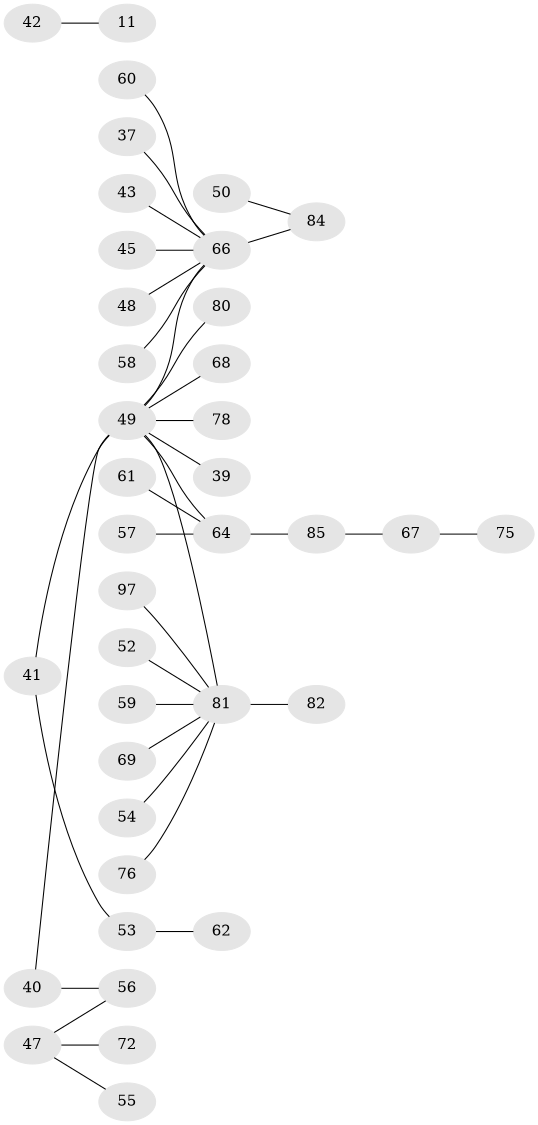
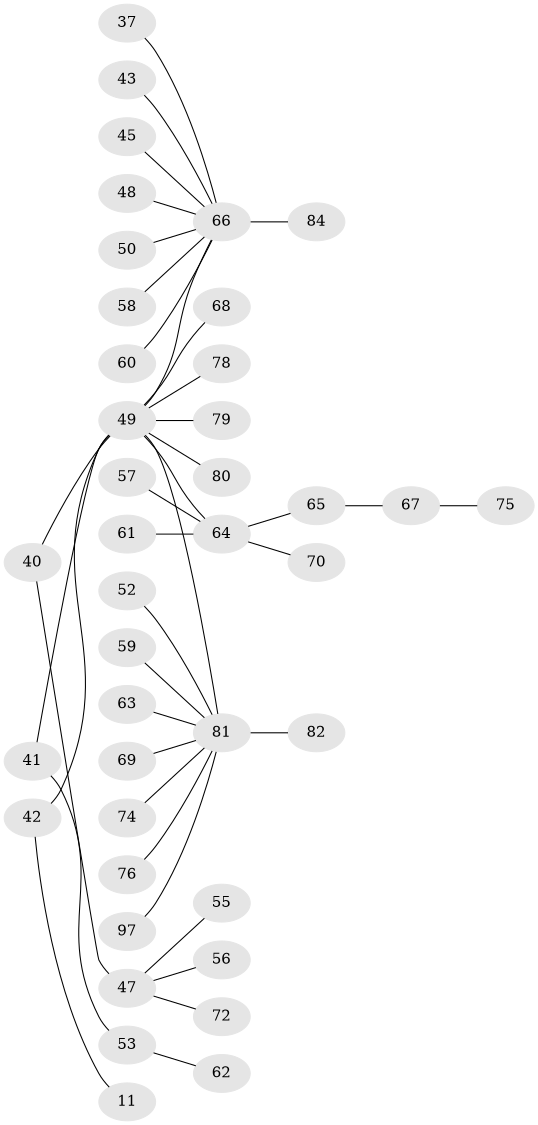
edge "50" -- "84": now "50" -- "66"
node "39": label "39" -> "79"
node "85": label "85" -> "65"
node "70": added
edge "49" -- "42": added
node "63": added
node "54": label "54" -> "74"
edge "40" -- "56": now "40" -- "47"
